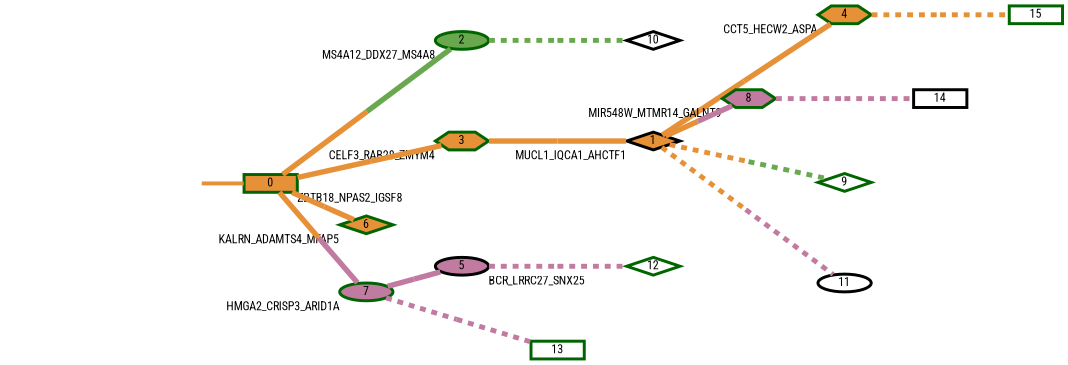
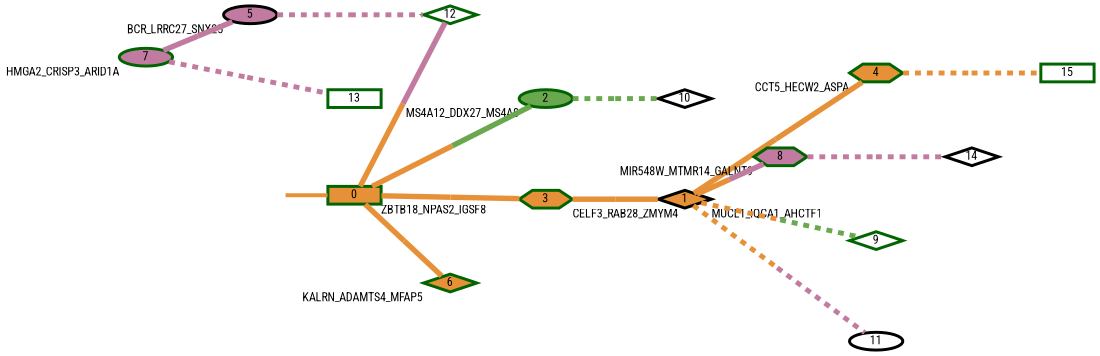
node "14": shape box -> diamond
edge "0 ZBTB18_NPAS2_IGSF8" -> "7 HMGA2_CRISP3_ARID1A": now "0 ZBTB18_NPAS2_IGSF8" -> "12"
